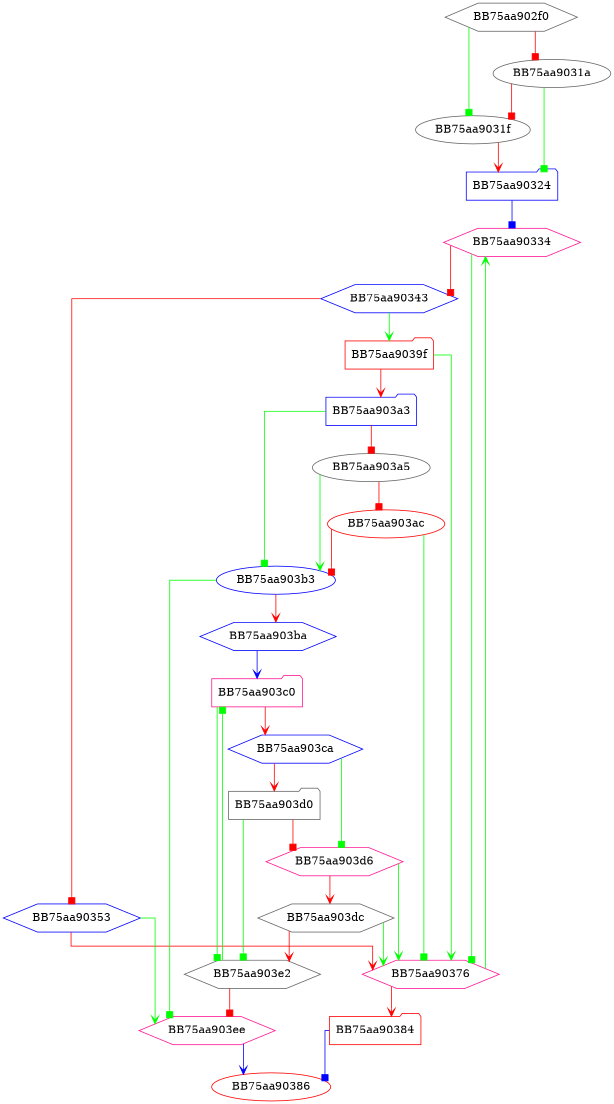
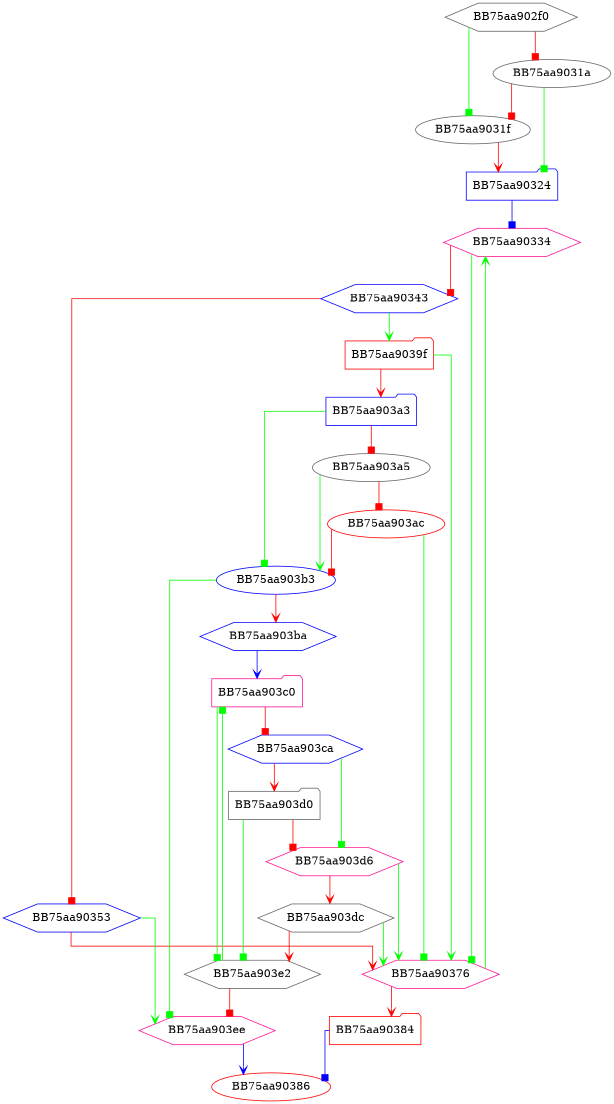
edge "BB75aa903c0" -> "BB75aa903ca": arrowhead vee -> box
